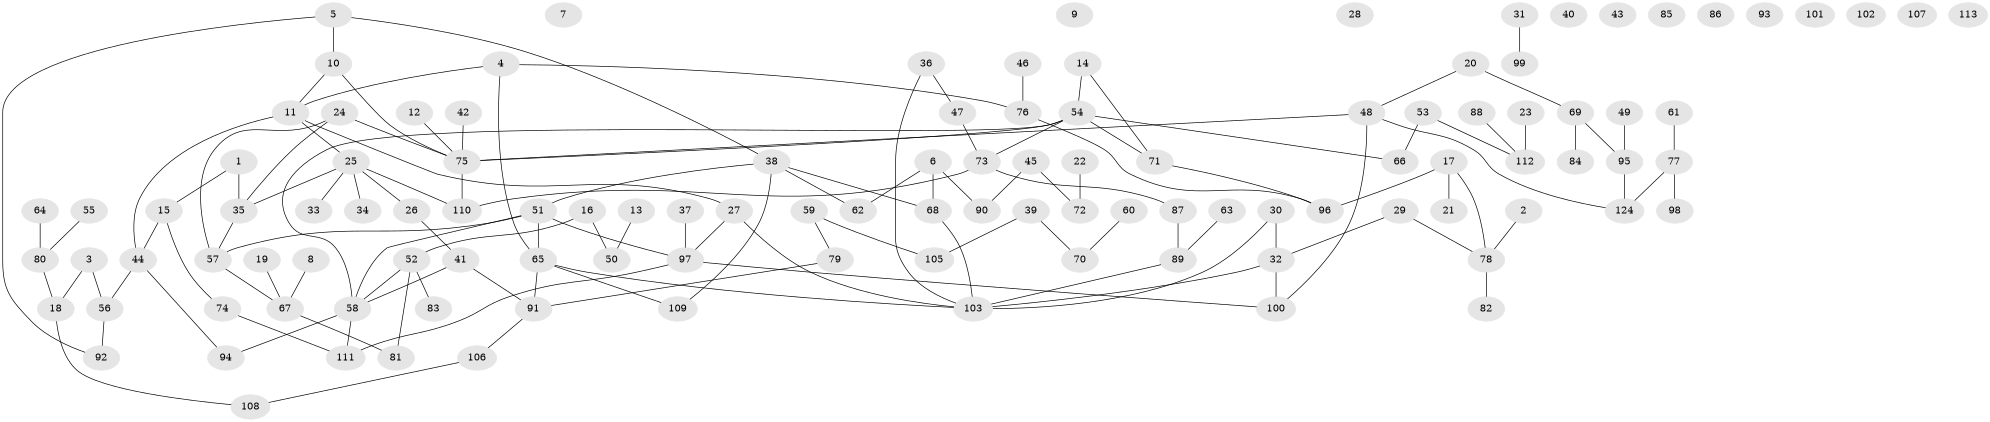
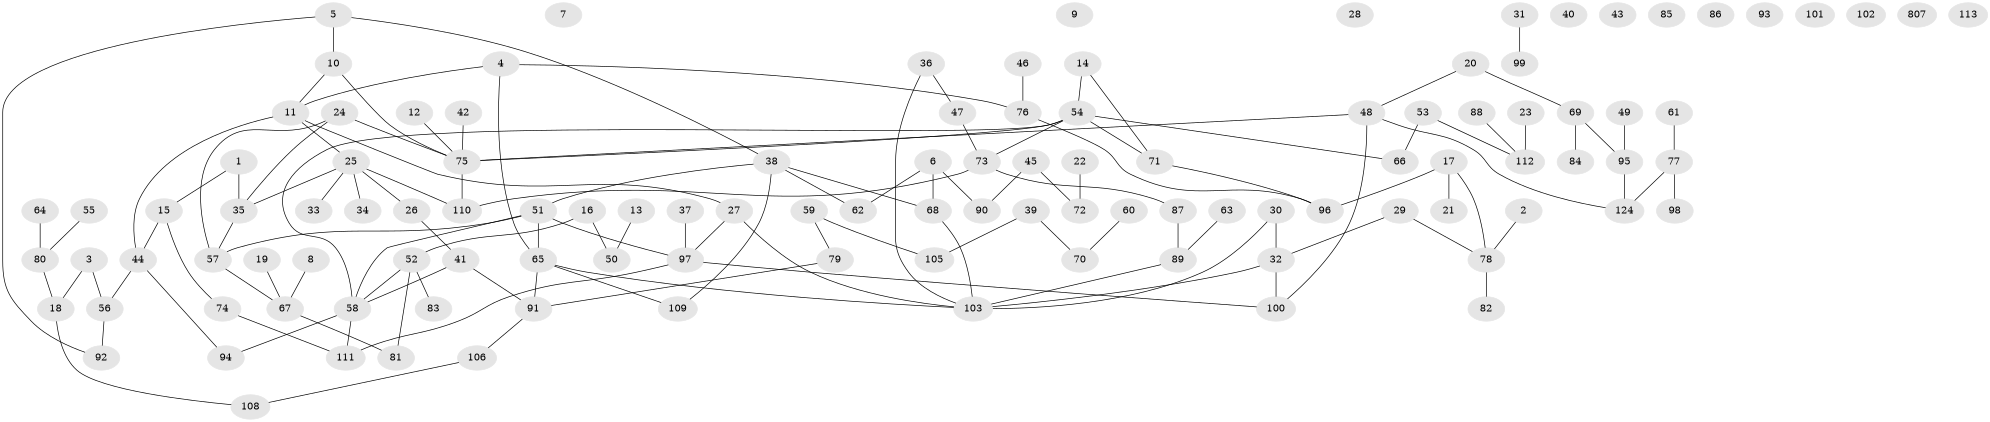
node "107": label "107" -> "807"
